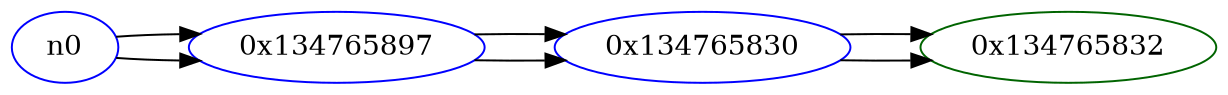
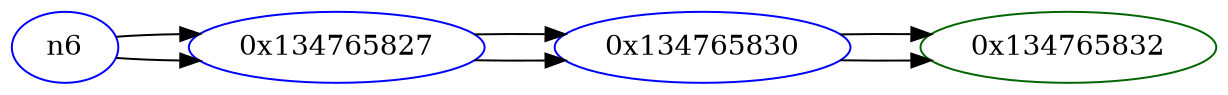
node "n0": label "n0" -> "n6"
node "0x134765897": label "0x134765897" -> "0x134765827"
